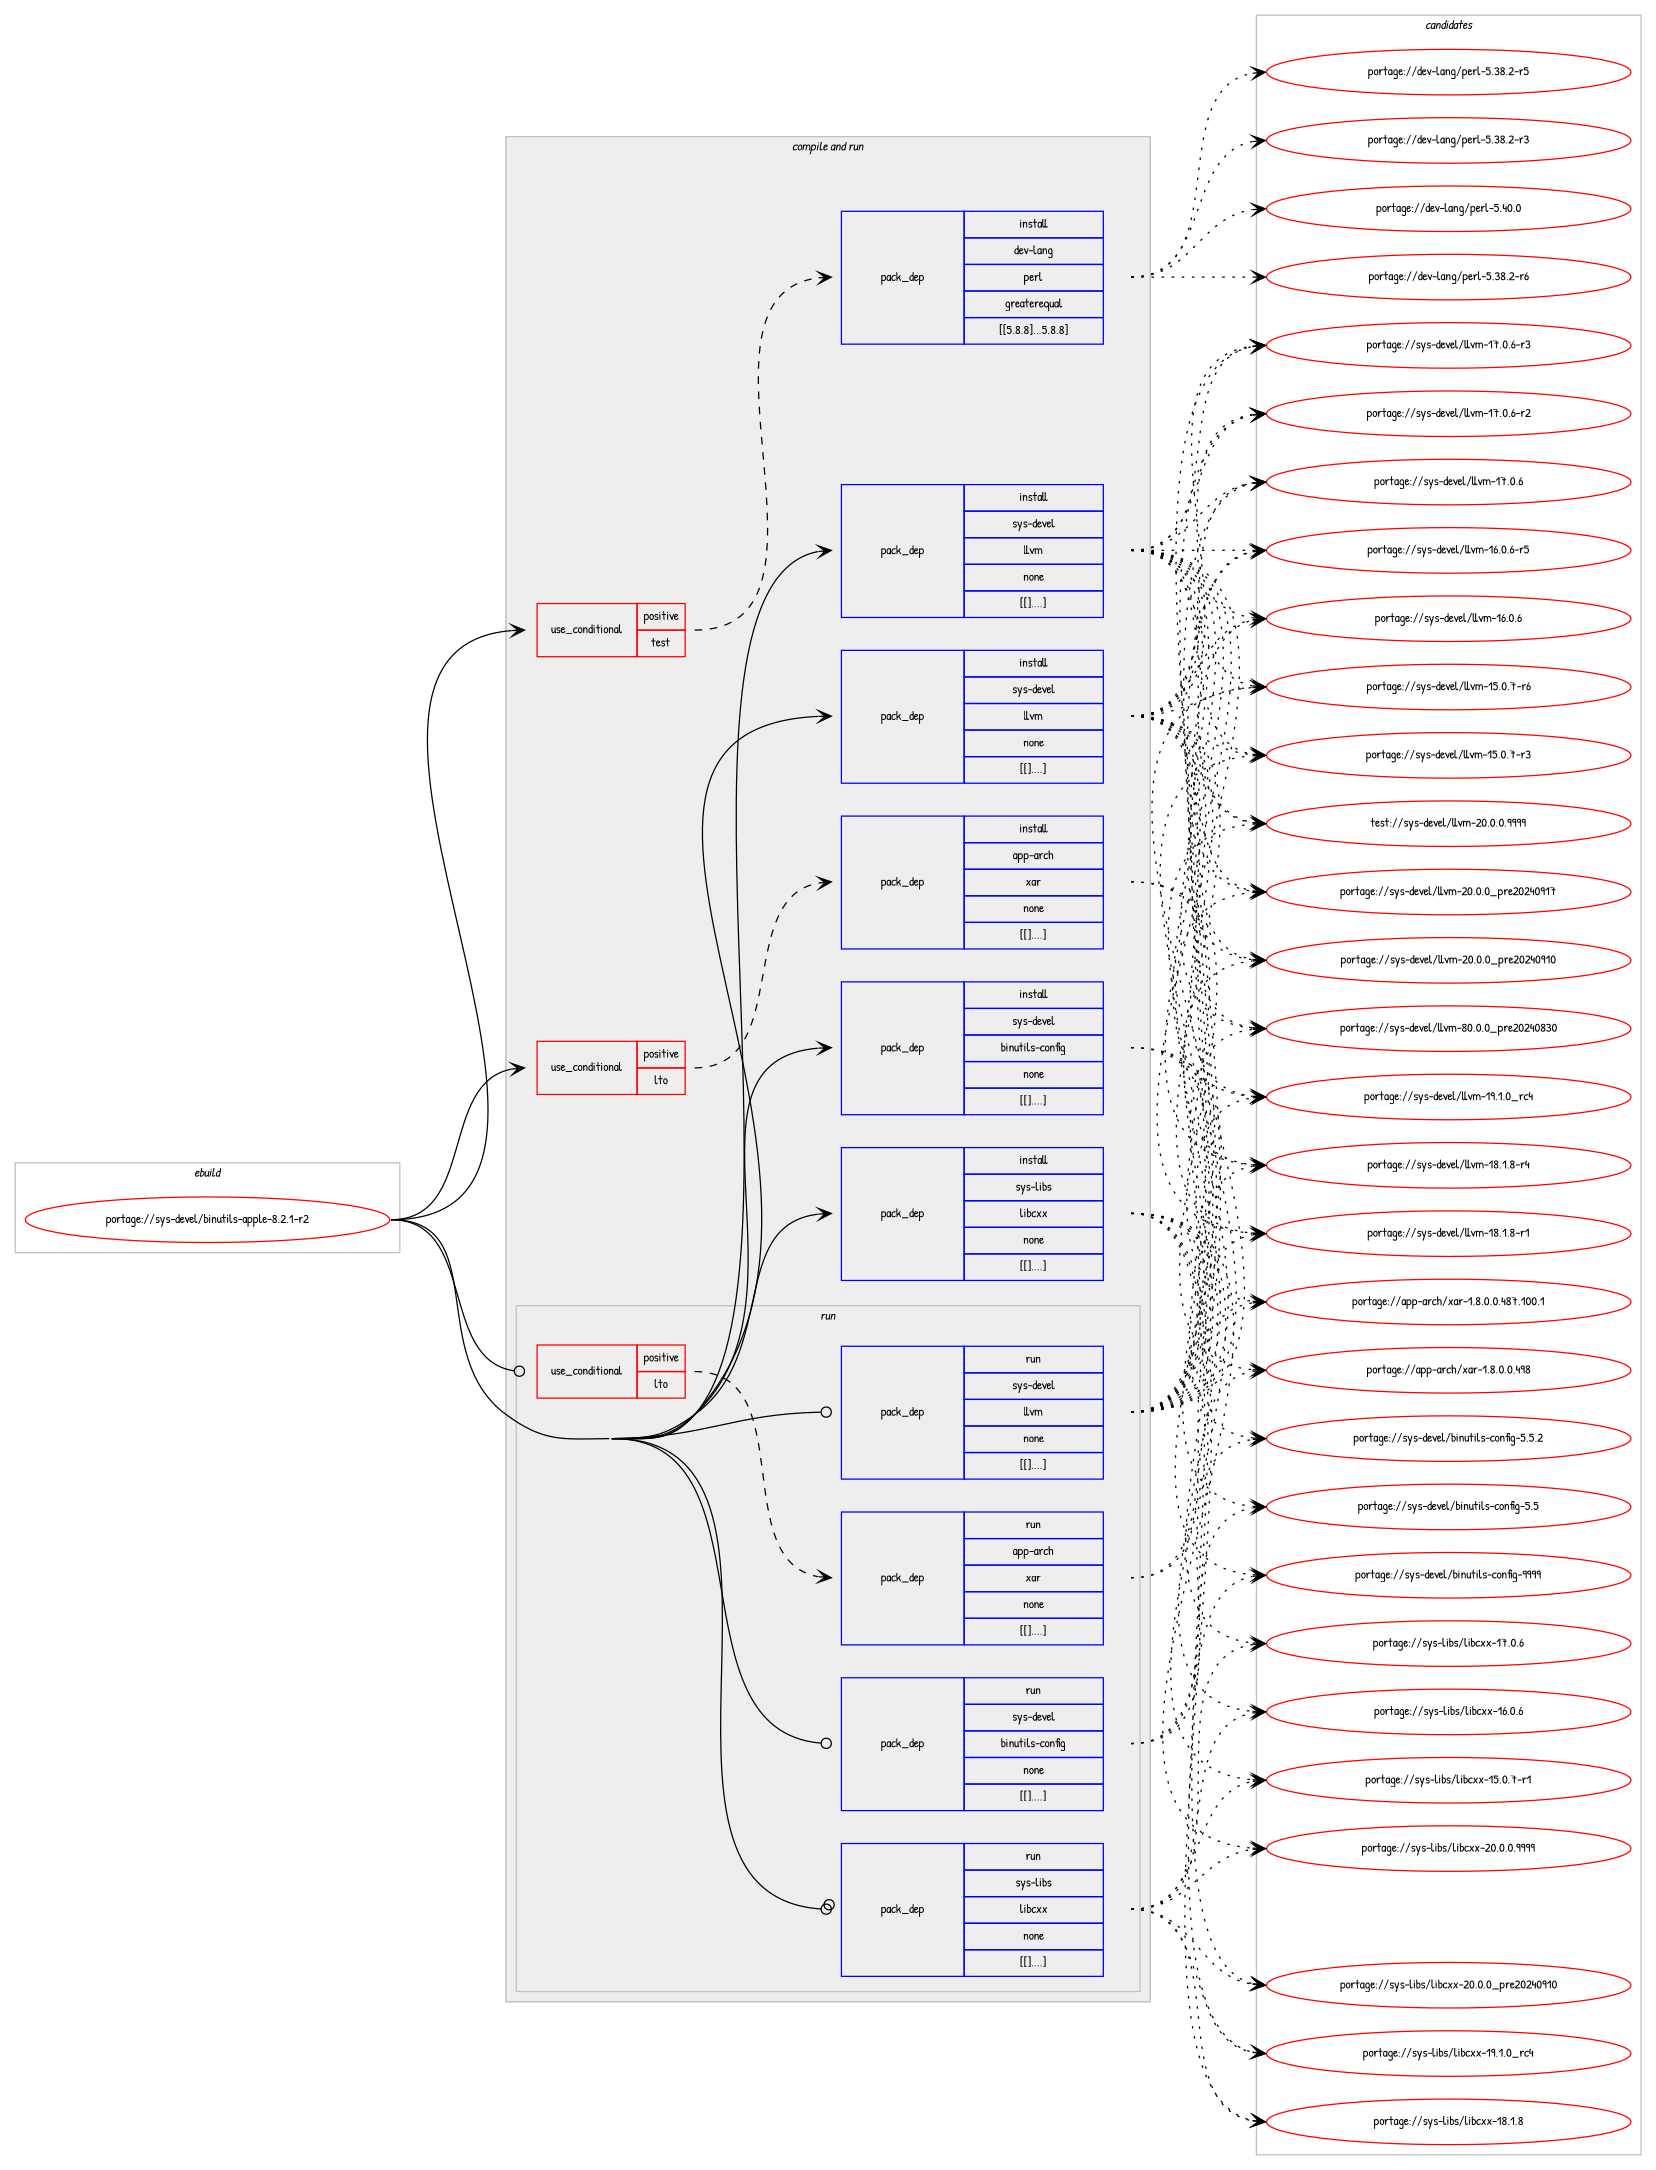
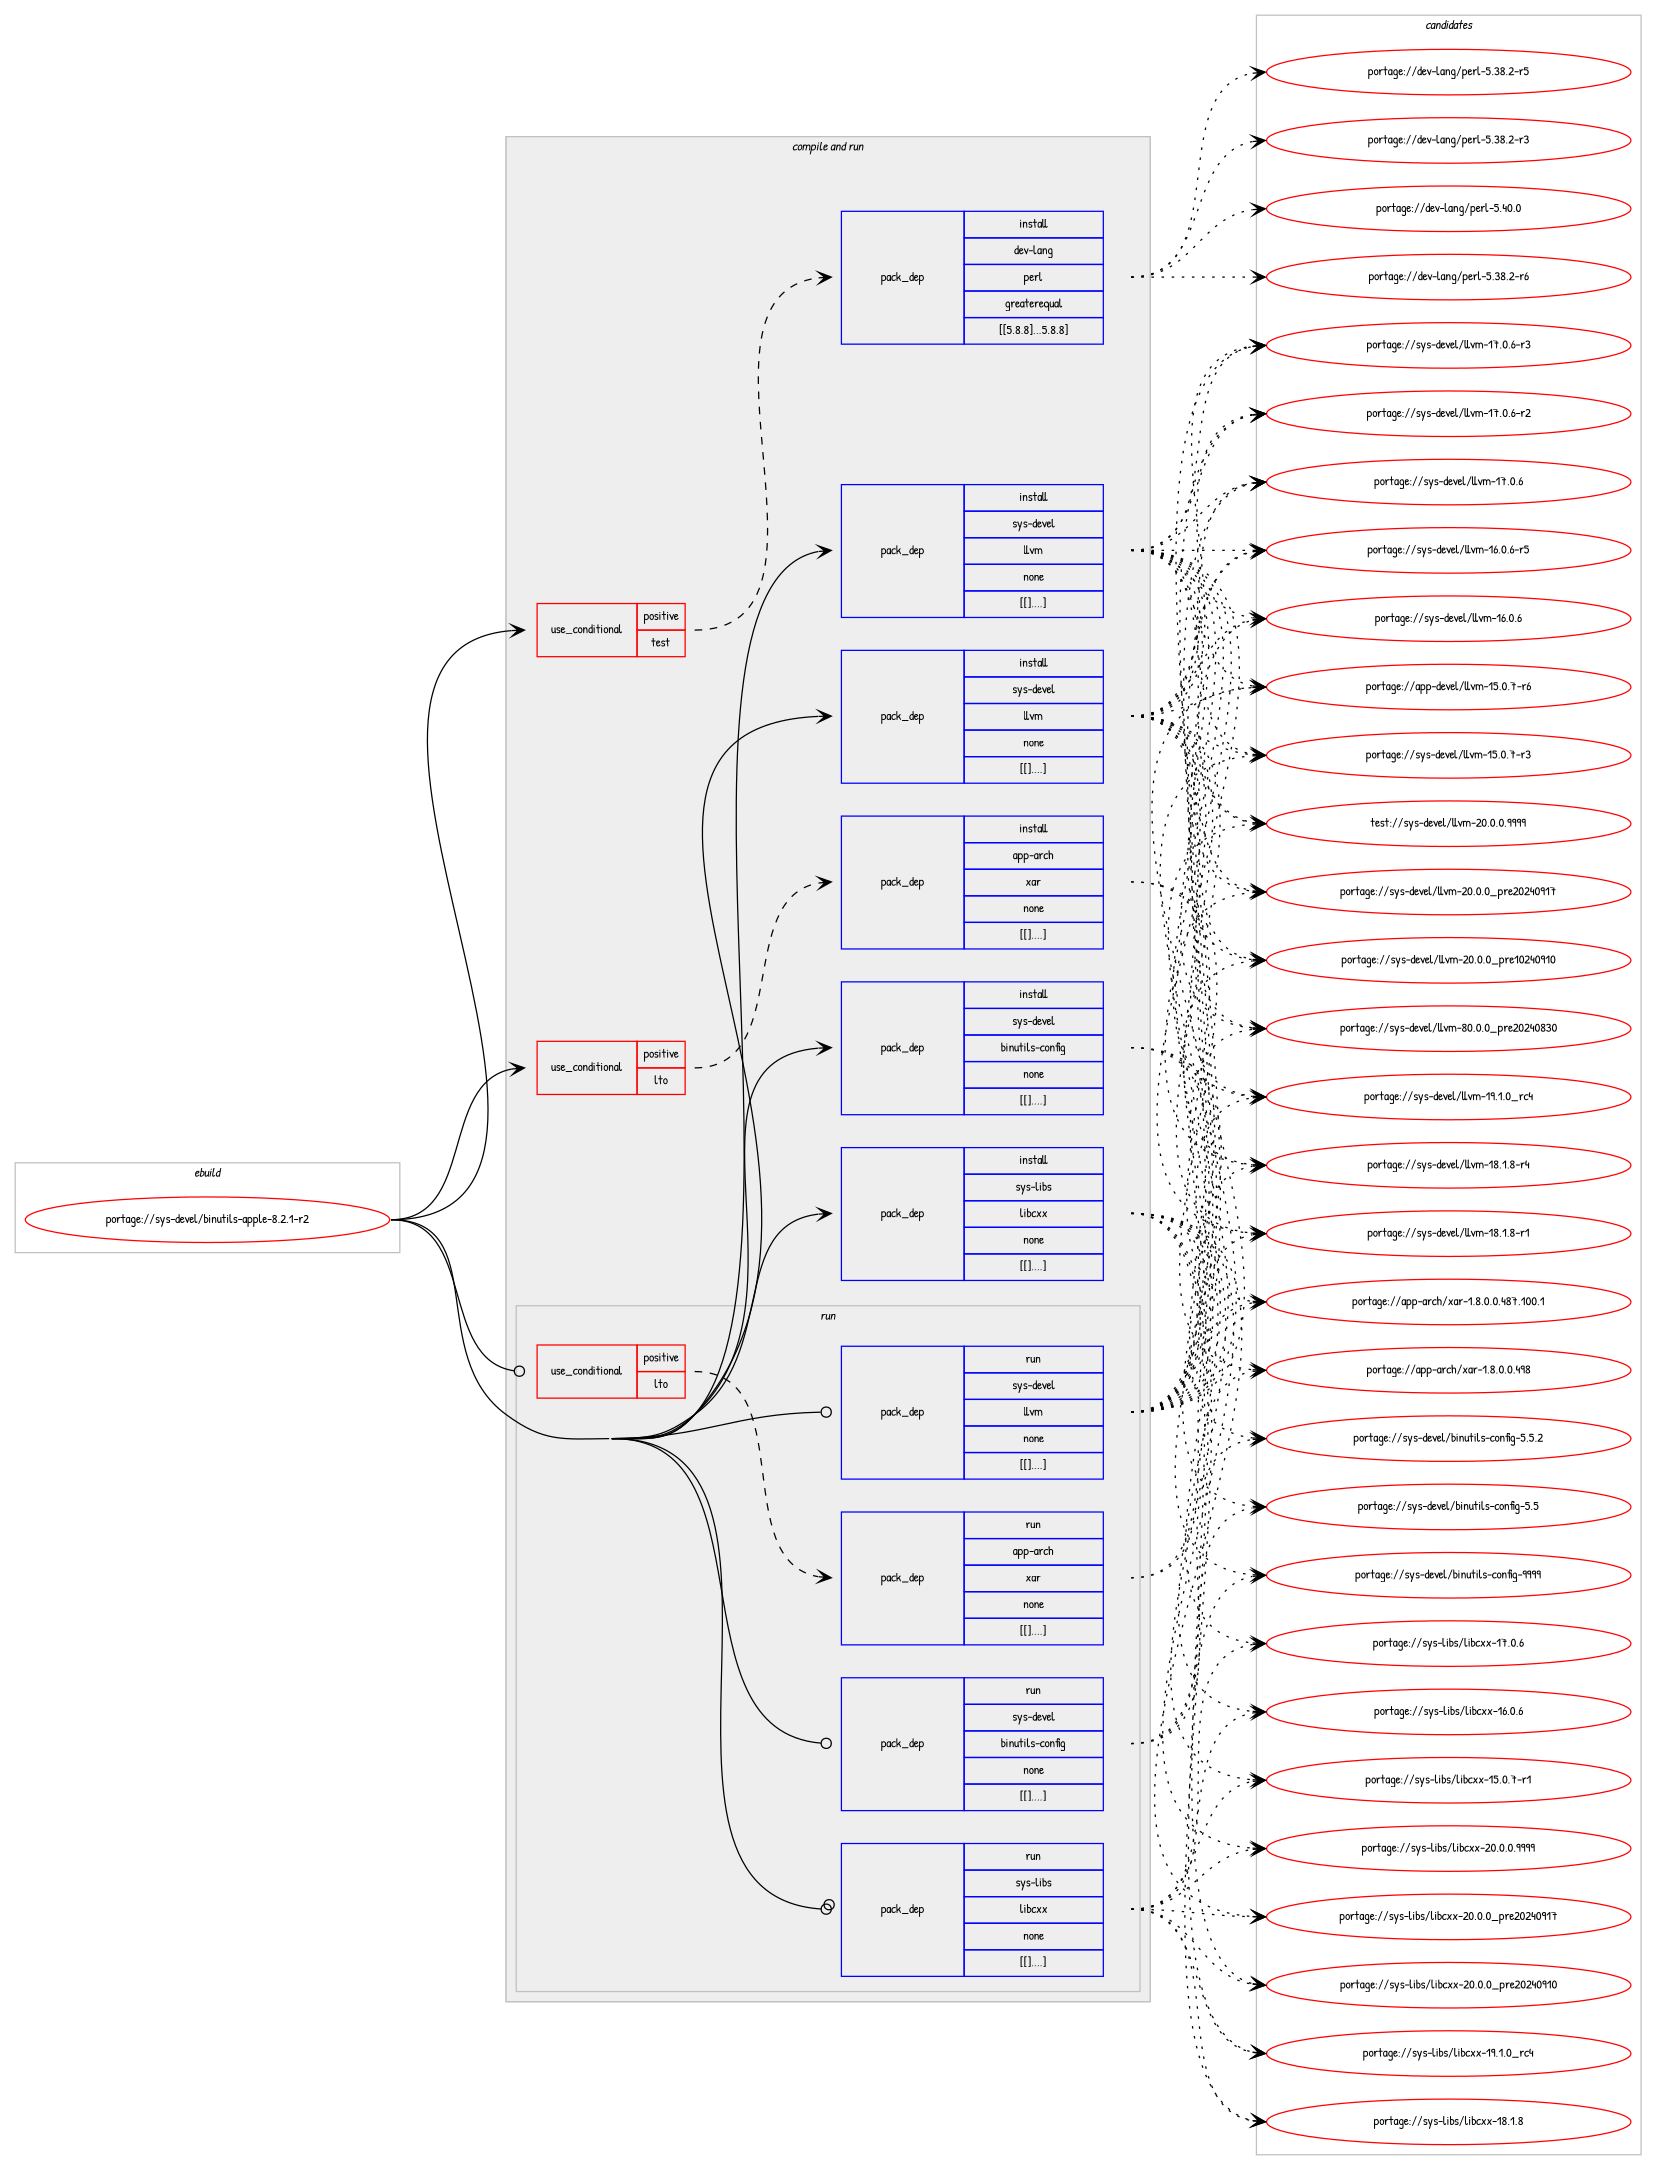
node "portage://sys-devel/llvm-15.0.7-r6": label "portage://sys-devel/llvm-15.0.7-r6" -> "portage://app-devel/llvm-15.0.7-r6"
node "portage://sys-devel/llvm-20.0.0_pre20240910": label "portage://sys-devel/llvm-20.0.0_pre20240910" -> "portage://sys-devel/llvm-20.0.0_pre10240910"
node "portage://sys-libs/libcxx-20.0.0_pre20240917": added
